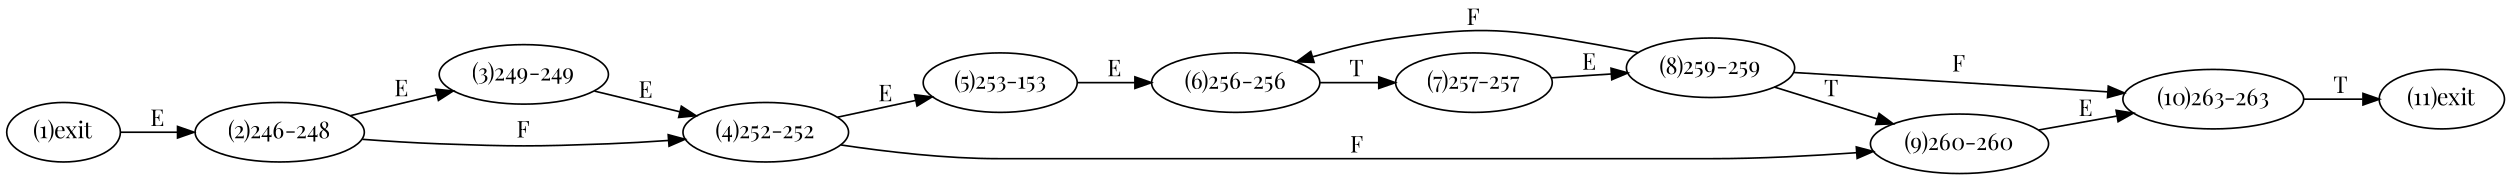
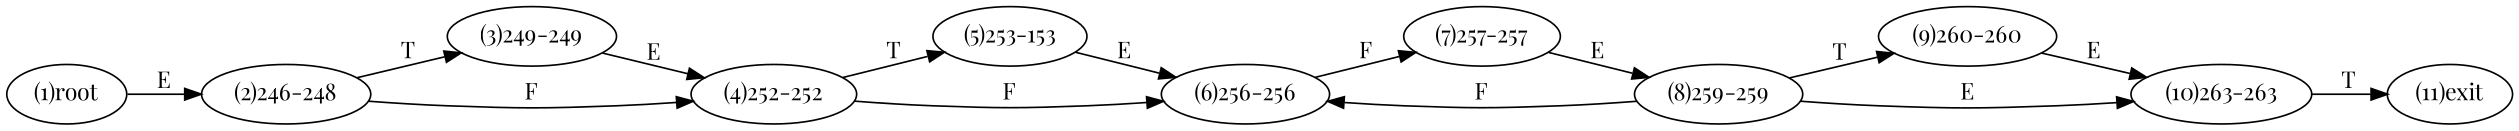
edge "(8)259-259" -> "(10)263-263": label "F" -> "E"
edge "(6)256-256" -> "(7)257-257": label "T" -> "F"
edge "(2)246-248" -> "(3)249-249": label "E" -> "T"
edge "(4)252-252" -> "(5)253-153": label "E" -> "T"
node "(1)exit": label "(1)exit" -> "(1)root"
edge "(4)252-252" -> "(9)260-260": now "(4)252-252" -> "(6)256-256"
